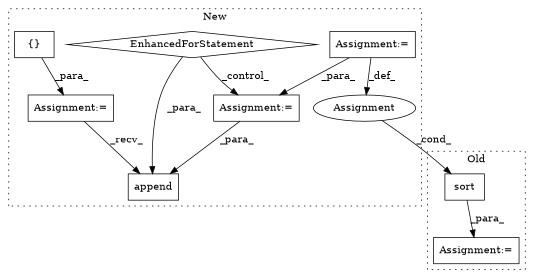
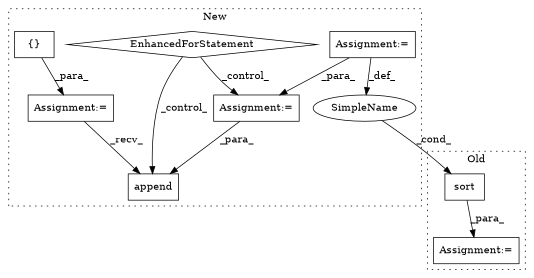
edge "EnhancedForStatement" -> "append": label "_para_" -> "_control_"
node "Assignment": label "Assignment" -> "SimpleName"
